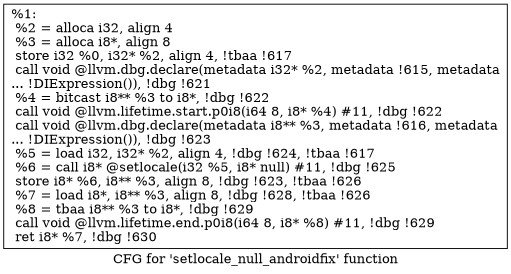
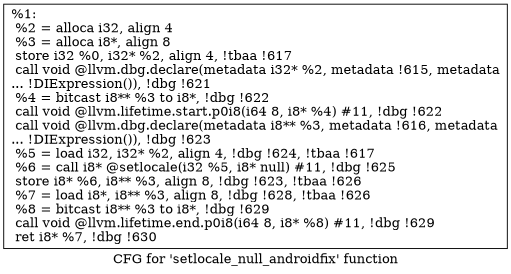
node "%1:": text "%8 = tbaa i8** %3 to i8*, !dbg !629" -> "%8 = bitcast i8** %3 to i8*, !dbg !629"
